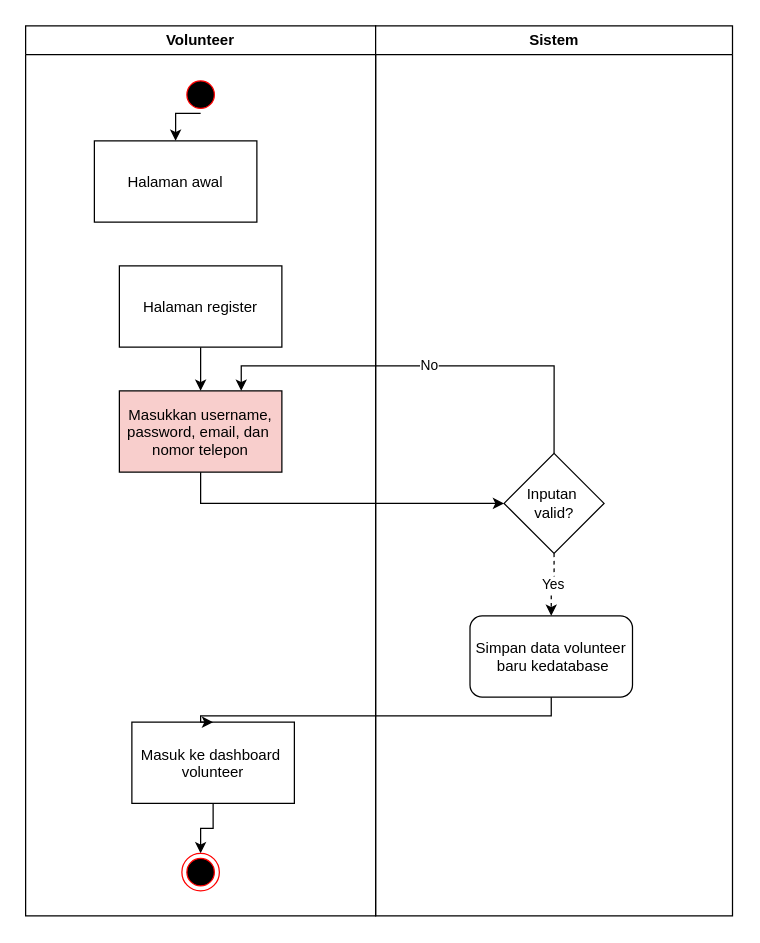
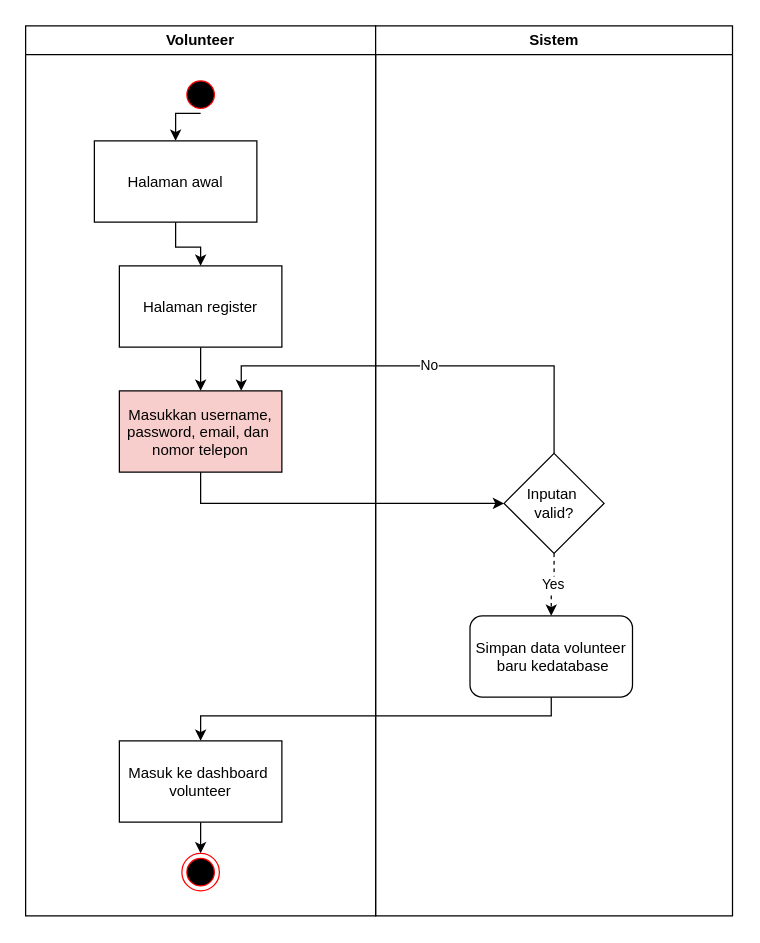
edge "Halaman awal" -> "Halaman register": added
node "Masuk ke dashboard volunteer": moved (213, 763) -> (201, 781)
